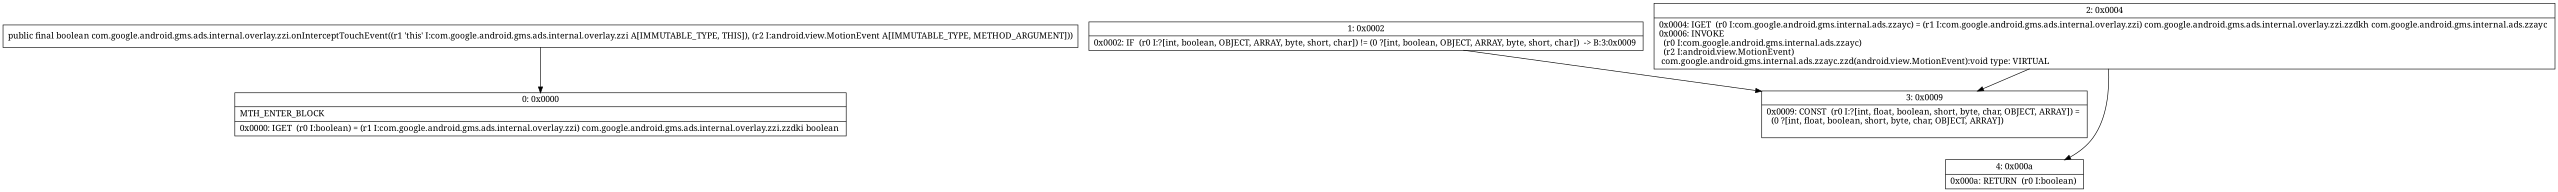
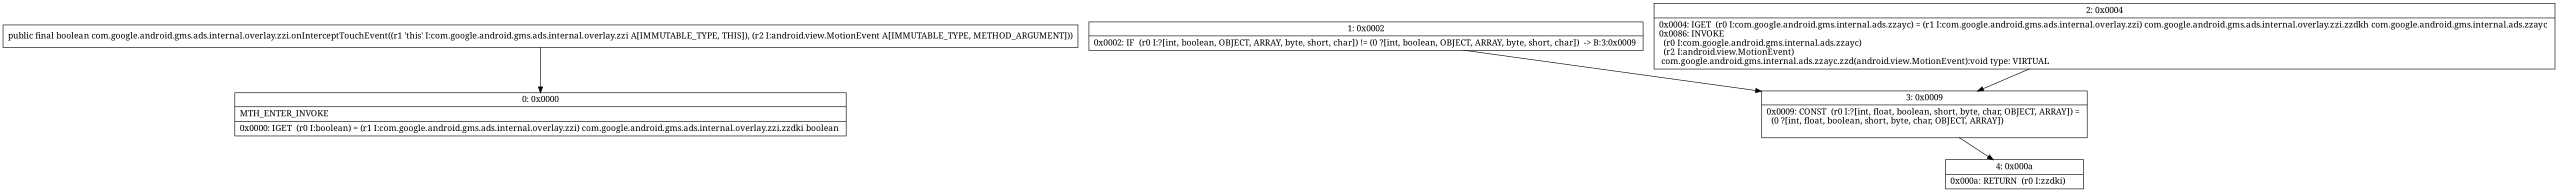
node "2: 0x0004": text "0x0006: INVOKE" -> "0x0086: INVOKE"
node "0: 0x0000": text "MTH_ENTER_BLOCK" -> "MTH_ENTER_INVOKE"
edge "2: 0x0004" -> "4: 0x000a": now "3: 0x0009" -> "4: 0x000a"
node "4: 0x000a": text "0x000a: RETURN  (r0 I:boolean)" -> "0x000a: RETURN  (r0 I:zzdki)"
